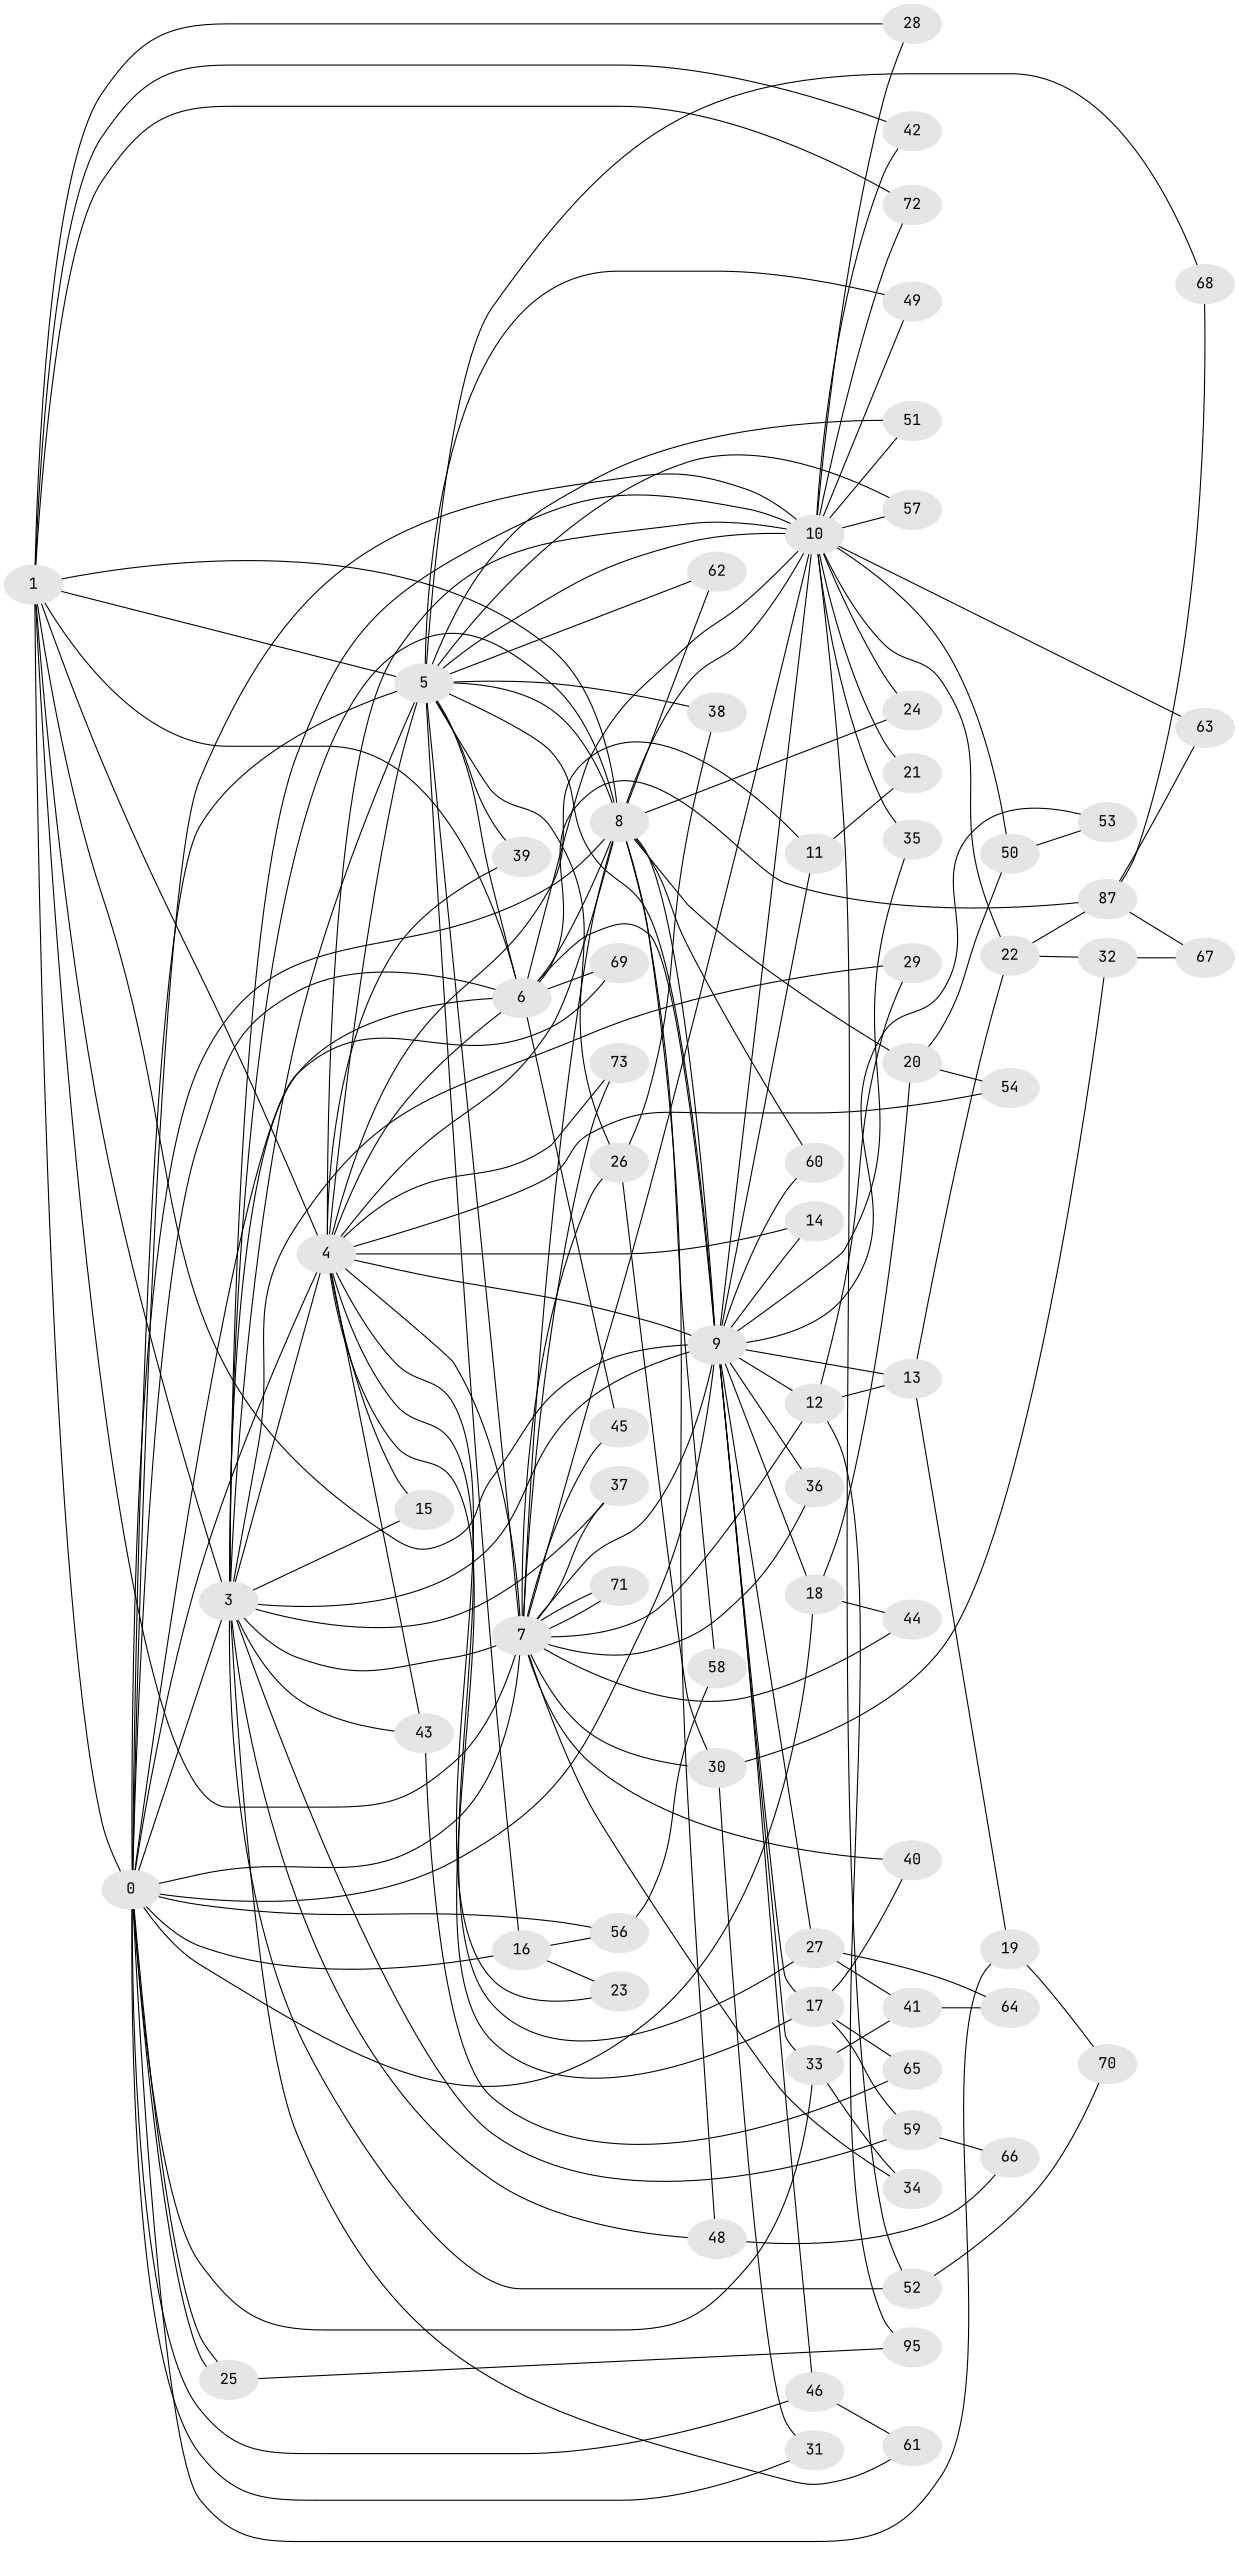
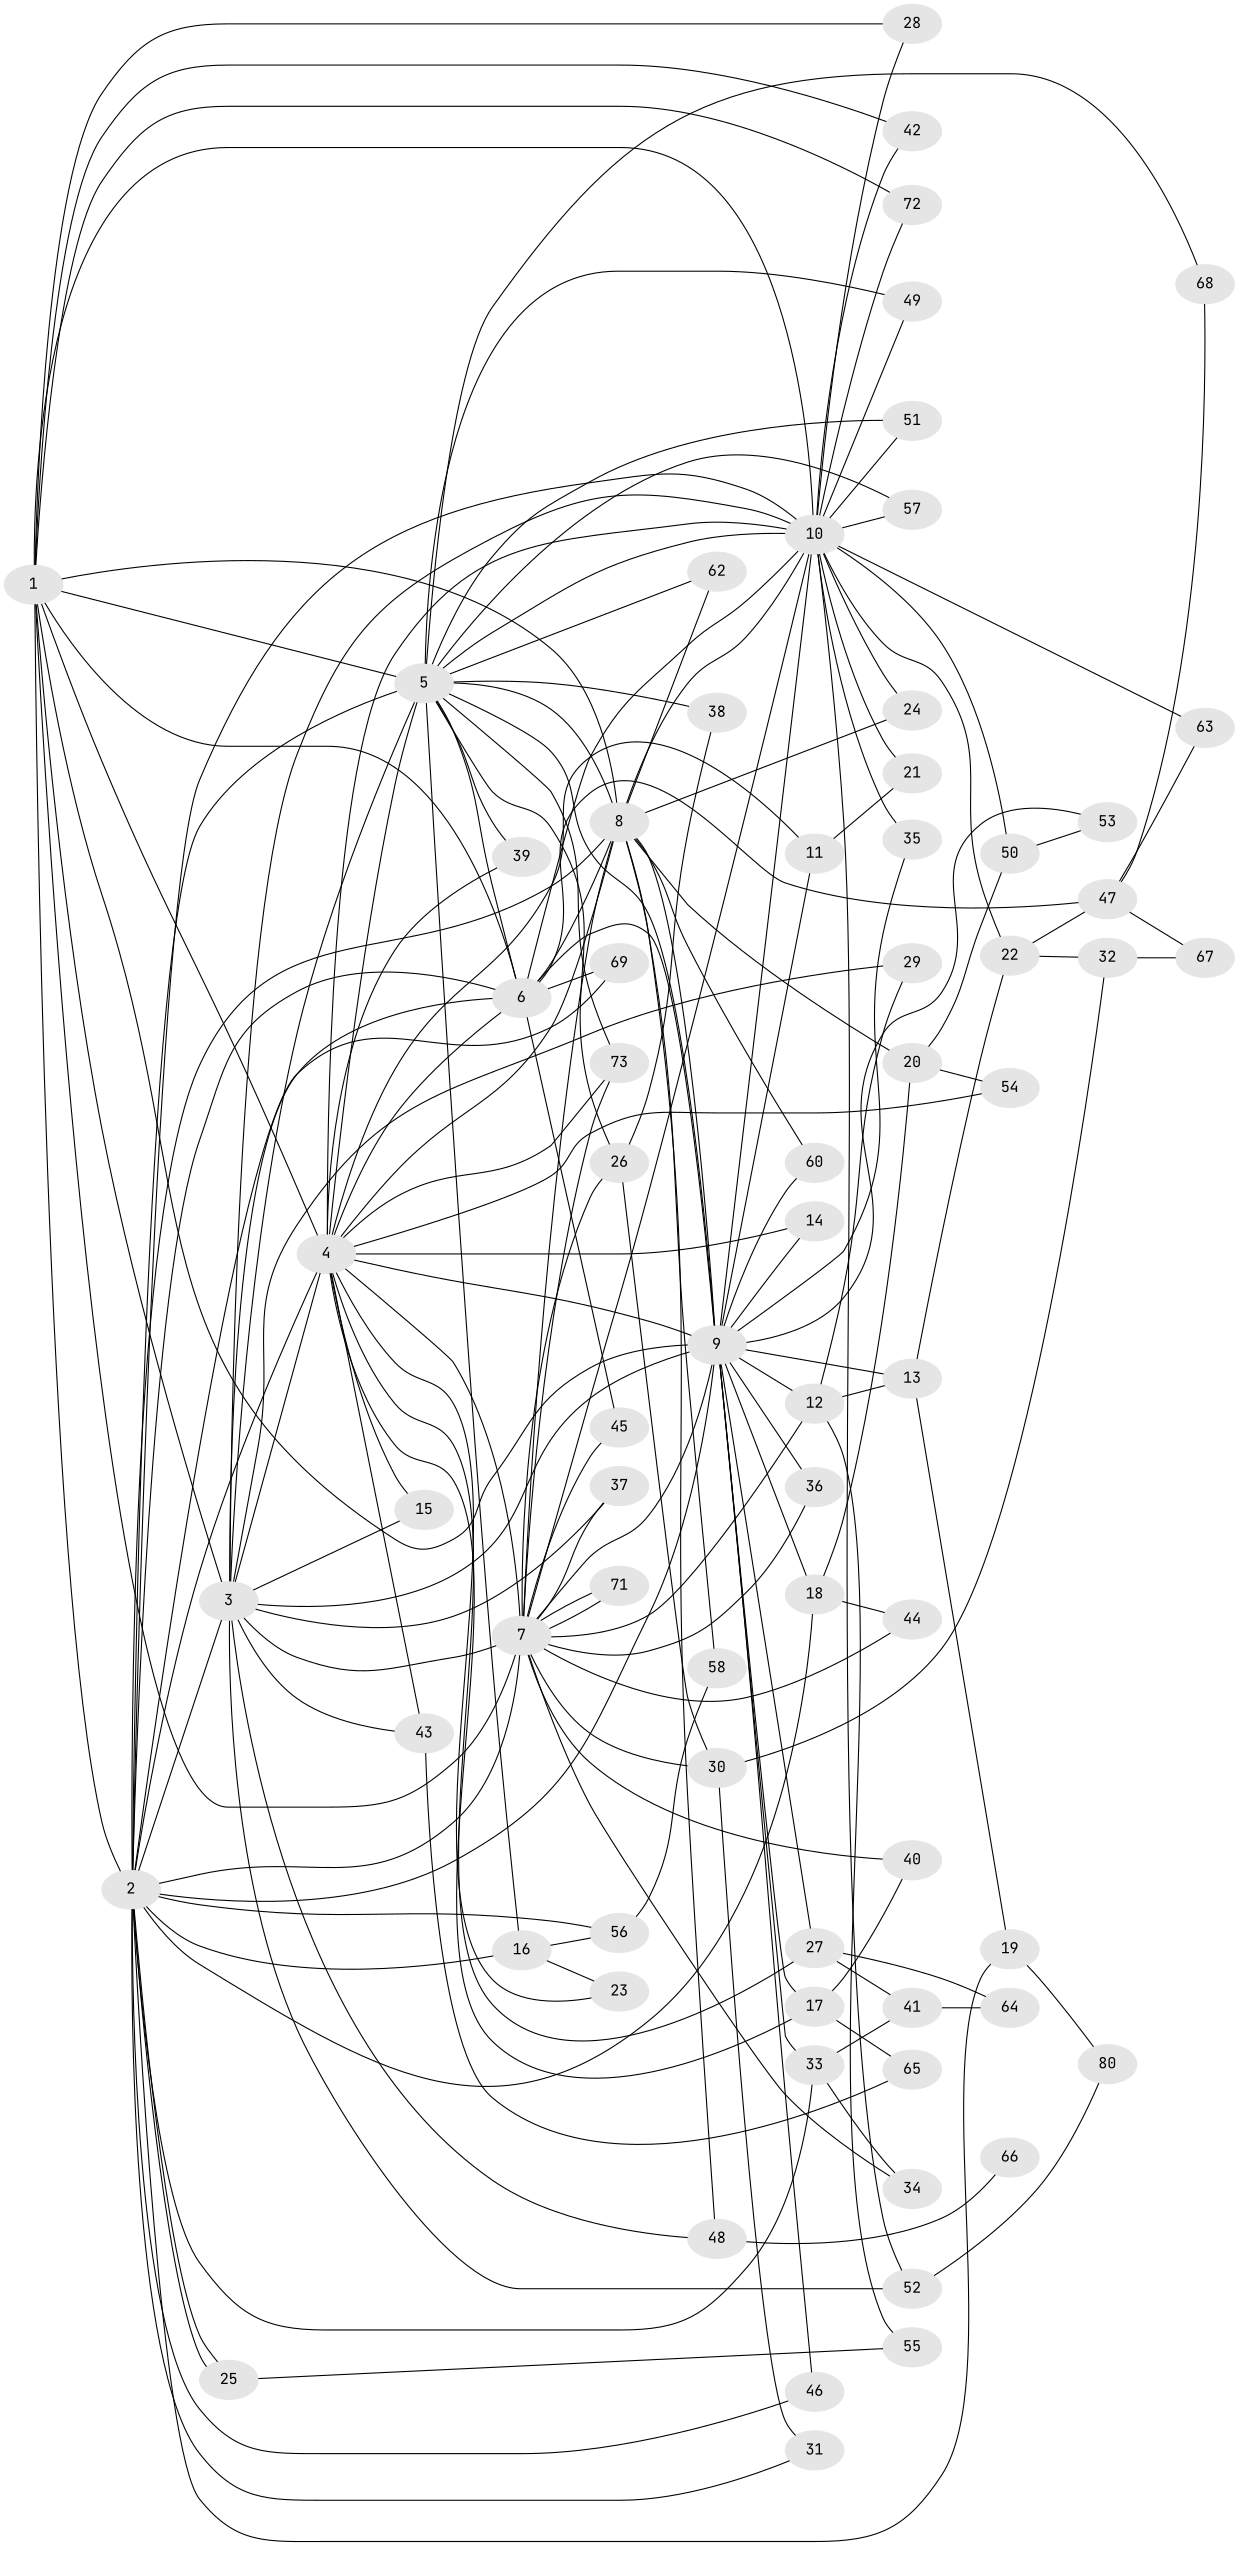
edge "10" -- "1": added
node "87": label "87" -> "47"
edge "8" -- "3": removed
edge "5" -- "7": now "5" -- "73"
node "0": label "0" -> "2"
node "70": label "70" -> "80"
node "59": removed
node "95": label "95" -> "55"
node "61": removed
